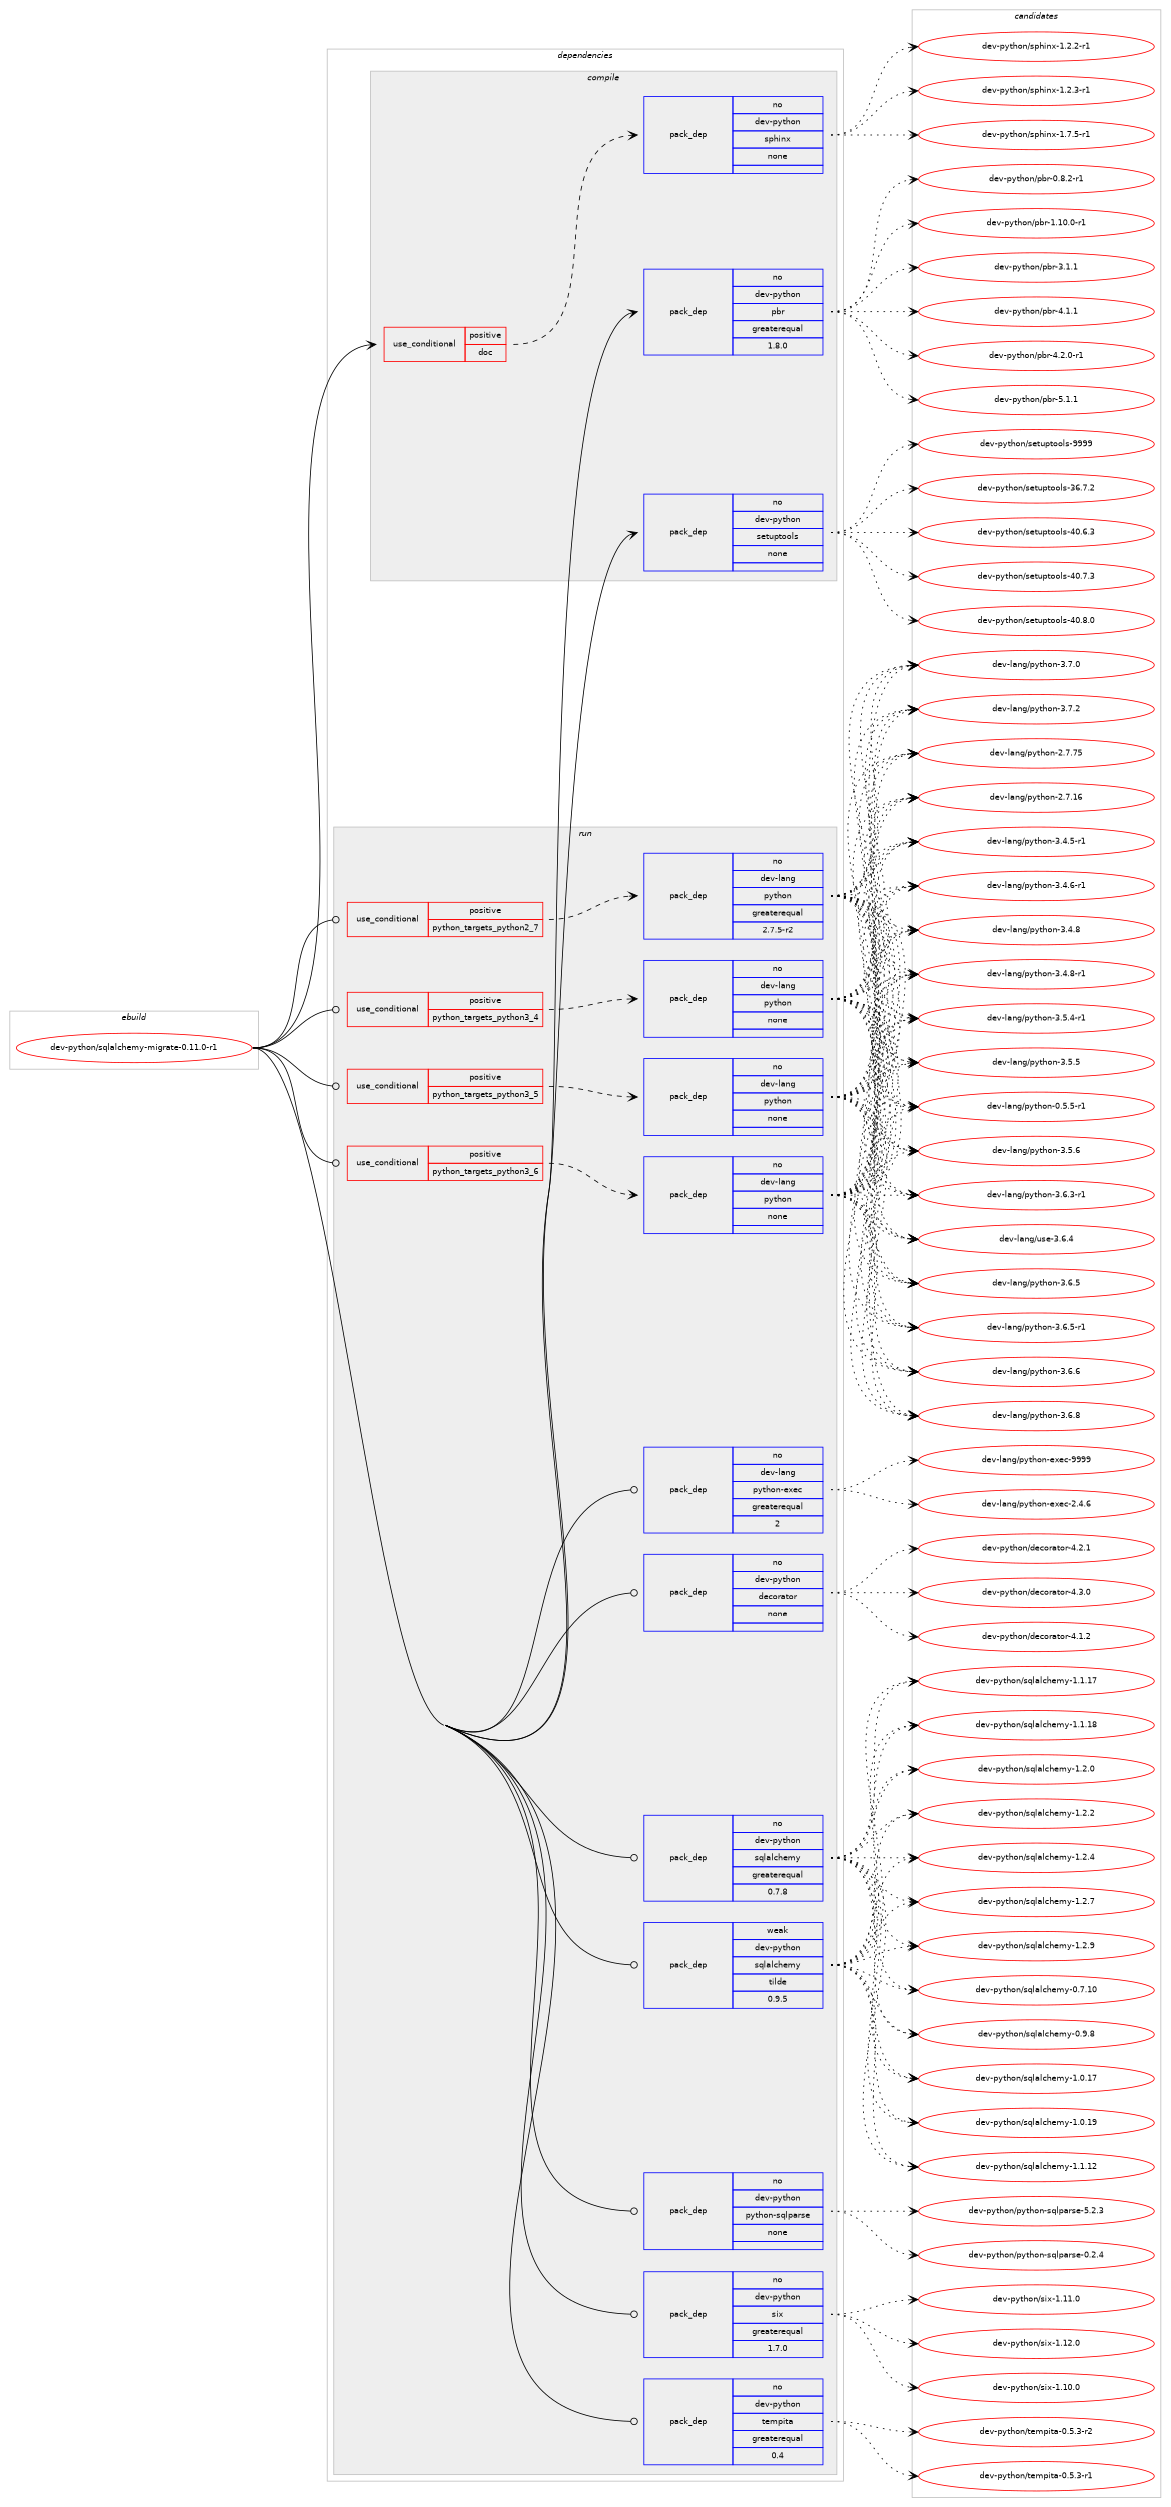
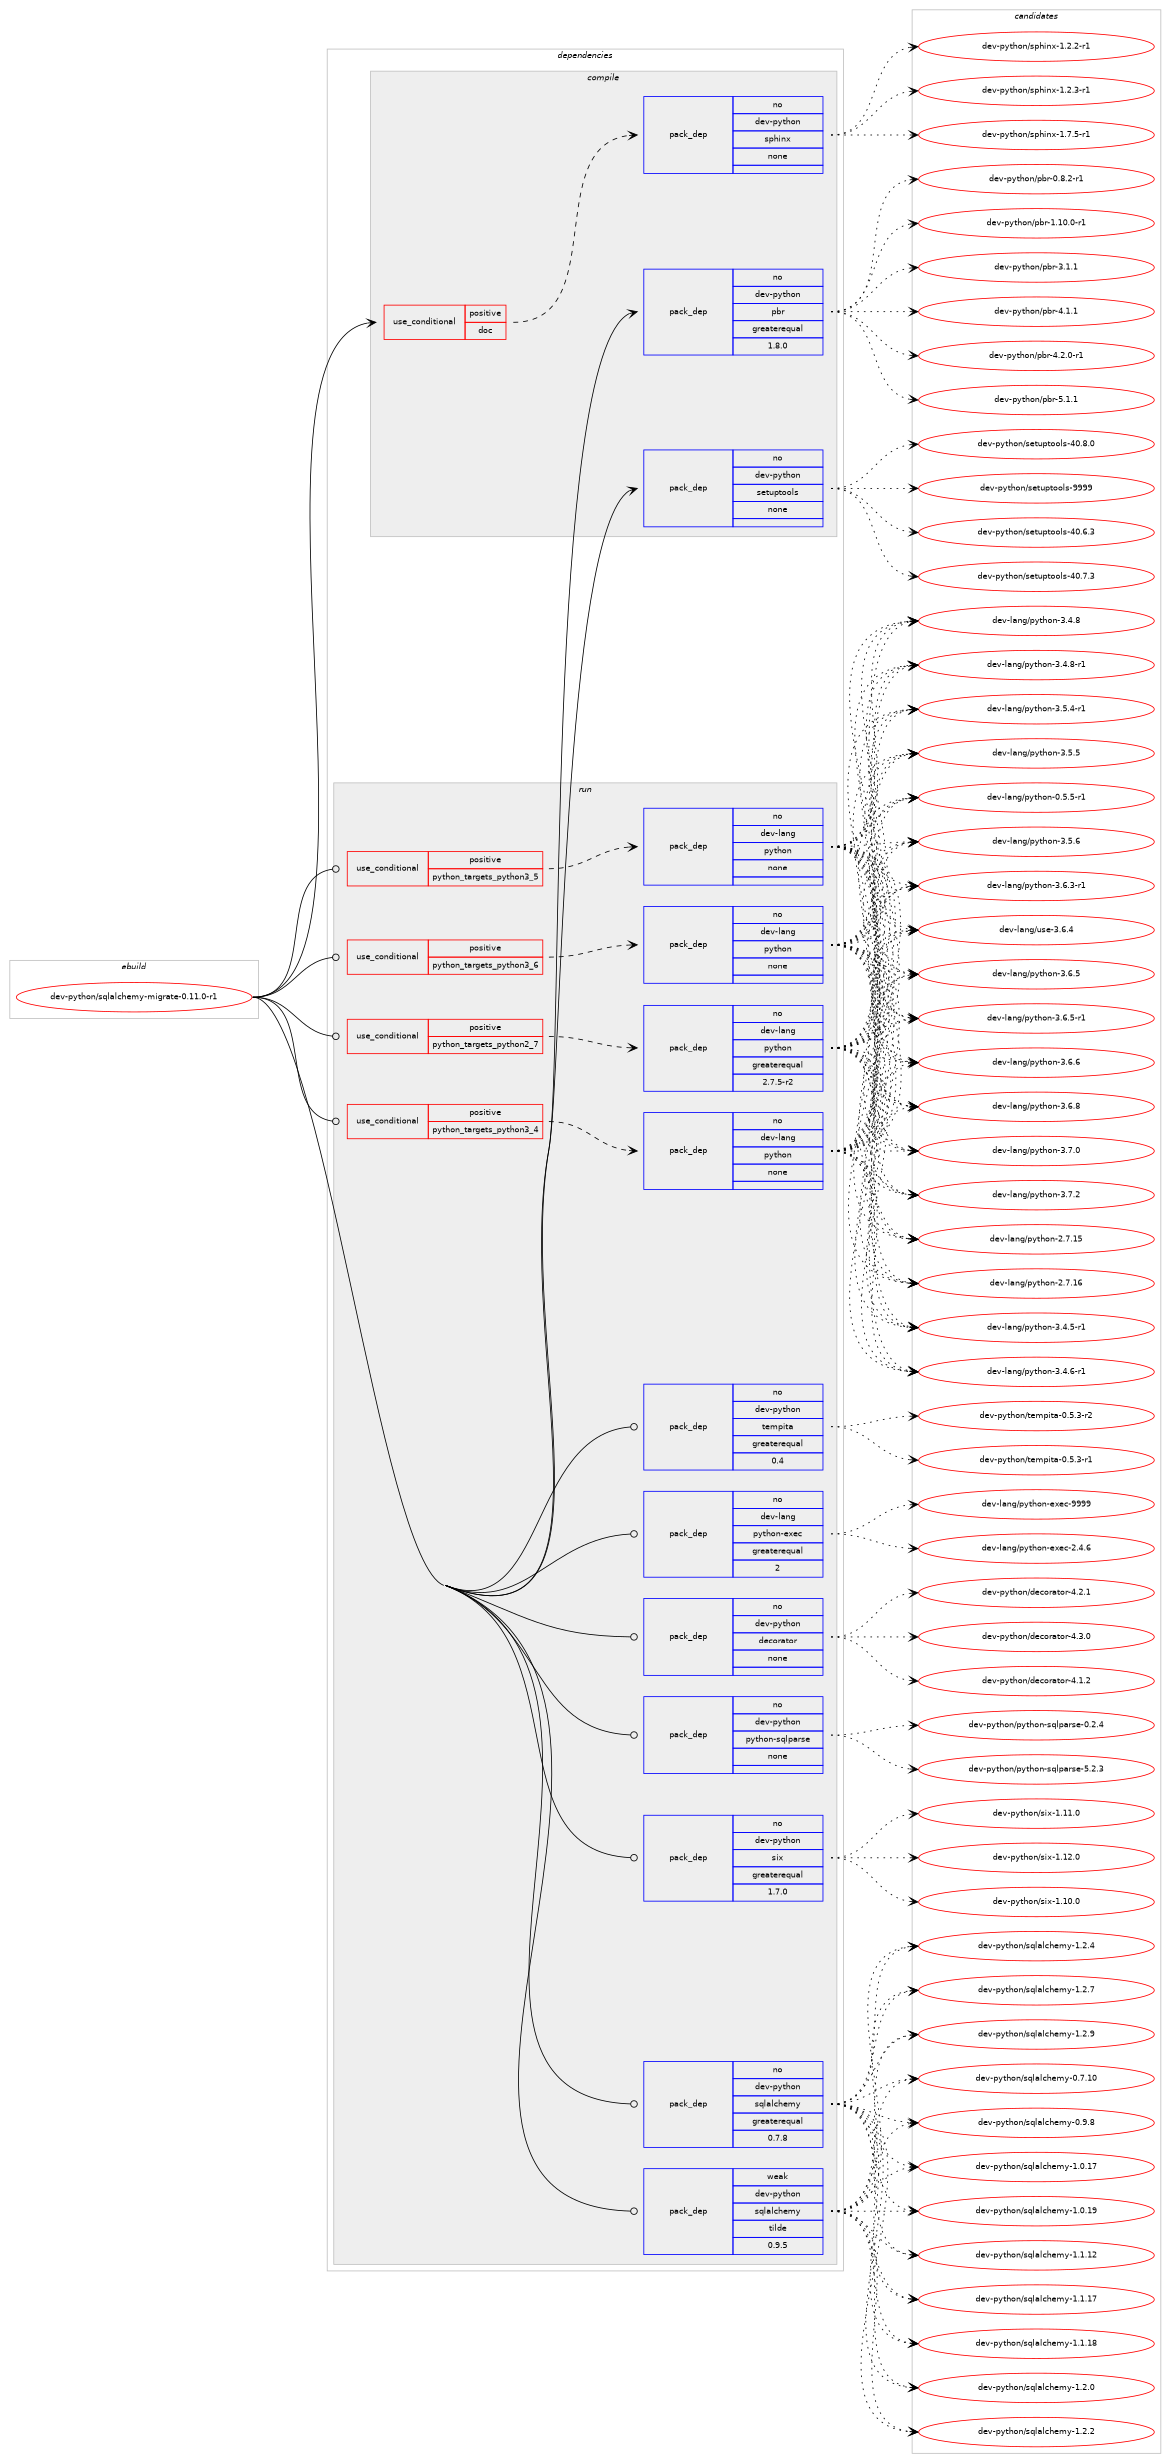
node "dev-python/setuptools-36.7.2": removed
node "dev-lang/python-2.7.75": label "dev-lang/python-2.7.75" -> "dev-lang/python-2.7.15"
